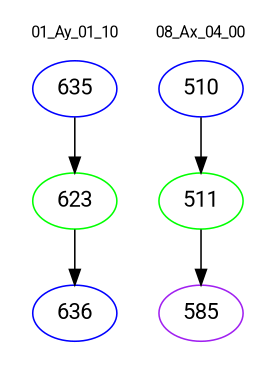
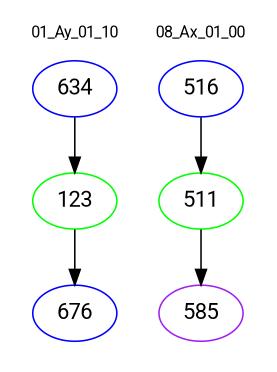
cluster "08_Ax_04_00": label "08_Ax_04_00" -> "08_Ax_01_00"
node "635": label "635" -> "634"
node "510": label "510" -> "516"
node "623": label "623" -> "123"
node "636": label "636" -> "676"
